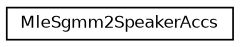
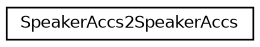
node "MleSgmm2SpeakerAccs": label "MleSgmm2SpeakerAccs" -> "SpeakerAccs2SpeakerAccs"
